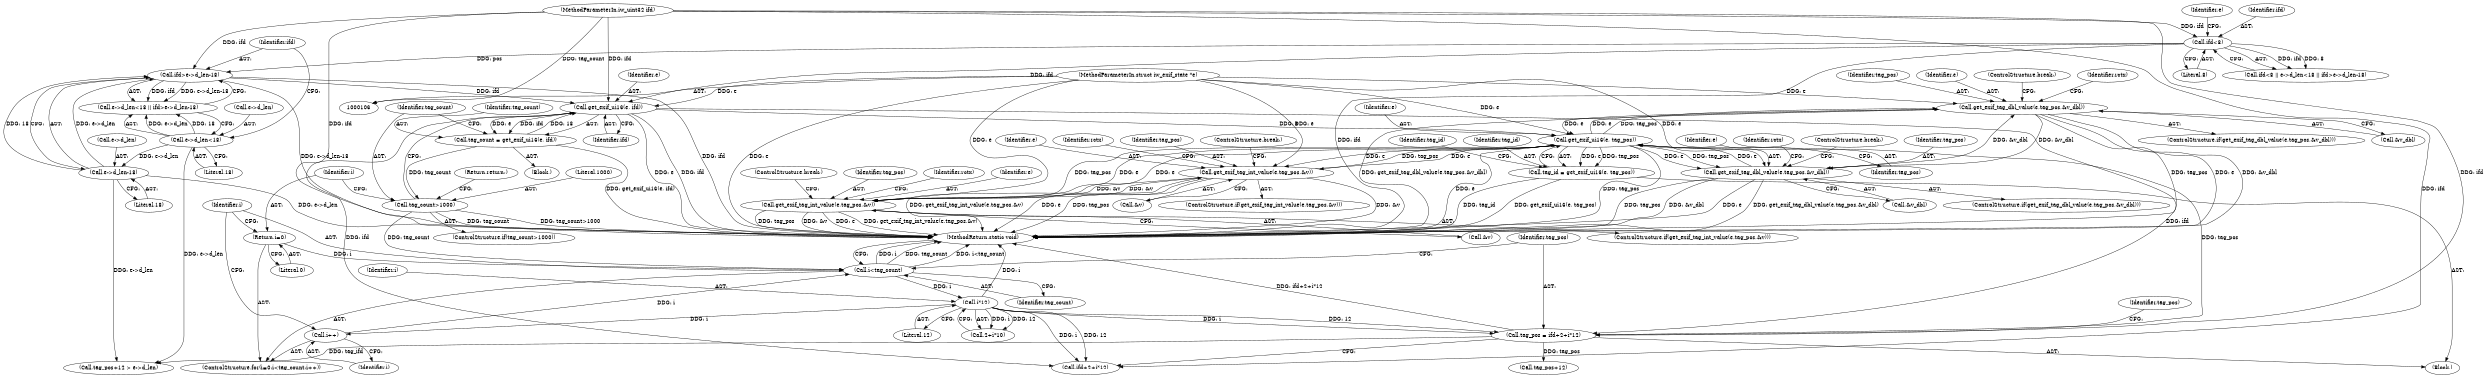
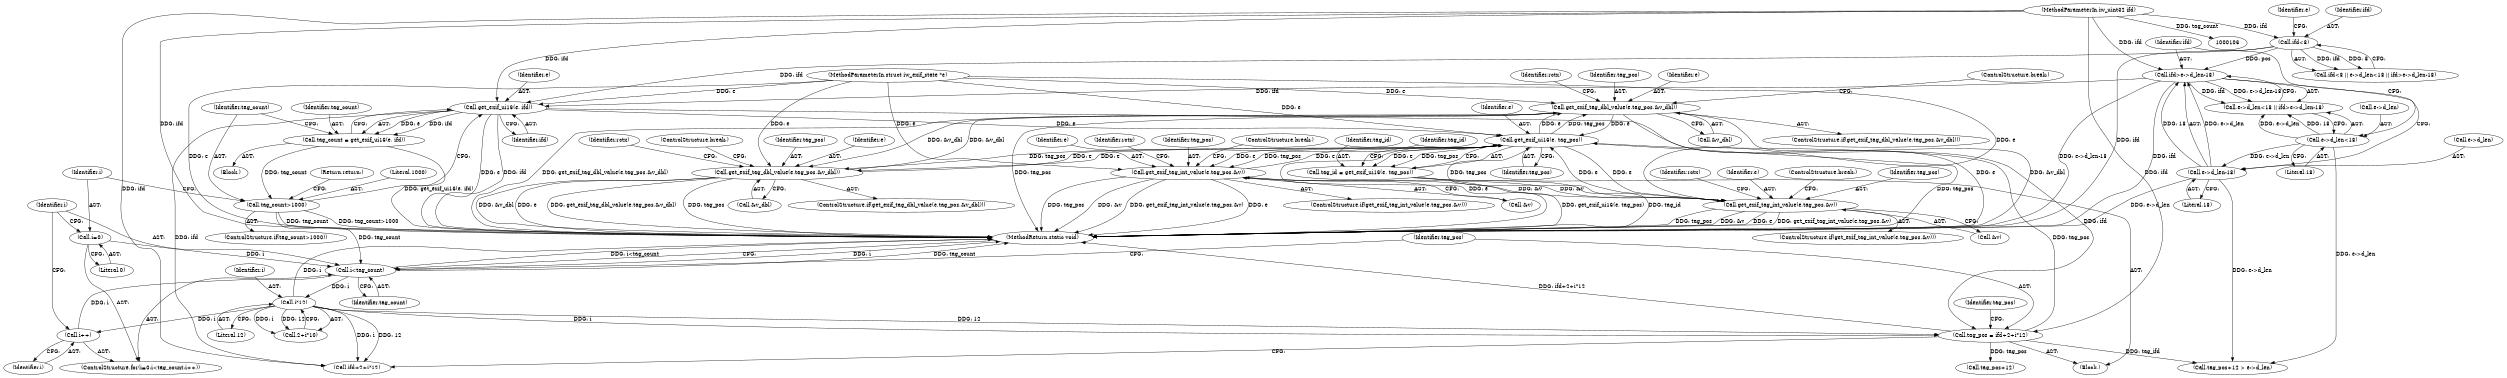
node "(Literal,8)": removed
edge "(MethodParameterIn,struct iw_exif_state *e)" -> "1000106": removed, label "AST:"
edge "(Call,tag_count = get_exif_ui16(e, ifd))" -> "(Call,get_exif_ui16(e, ifd))": label "DDG: 18" -> "CFG: "
node "(Return,i=0)": label "(Return,i=0)" -> "(Call,i=0)"
